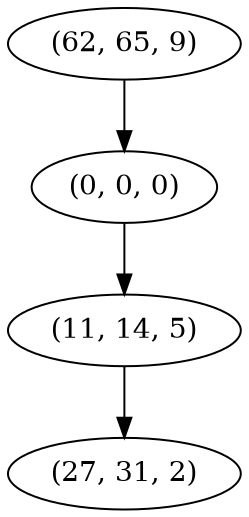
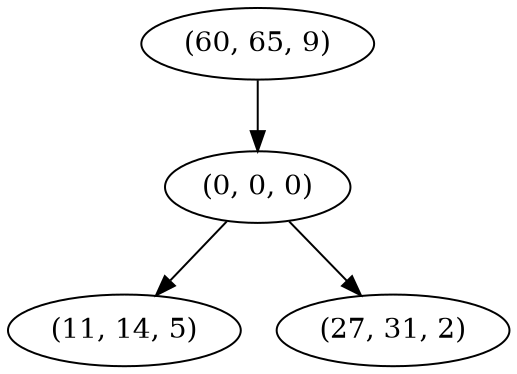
node "(62, 65, 9)": label "(62, 65, 9)" -> "(60, 65, 9)"
edge "(11, 14, 5)" -> "(27, 31, 2)": now "(0, 0, 0)" -> "(27, 31, 2)"
